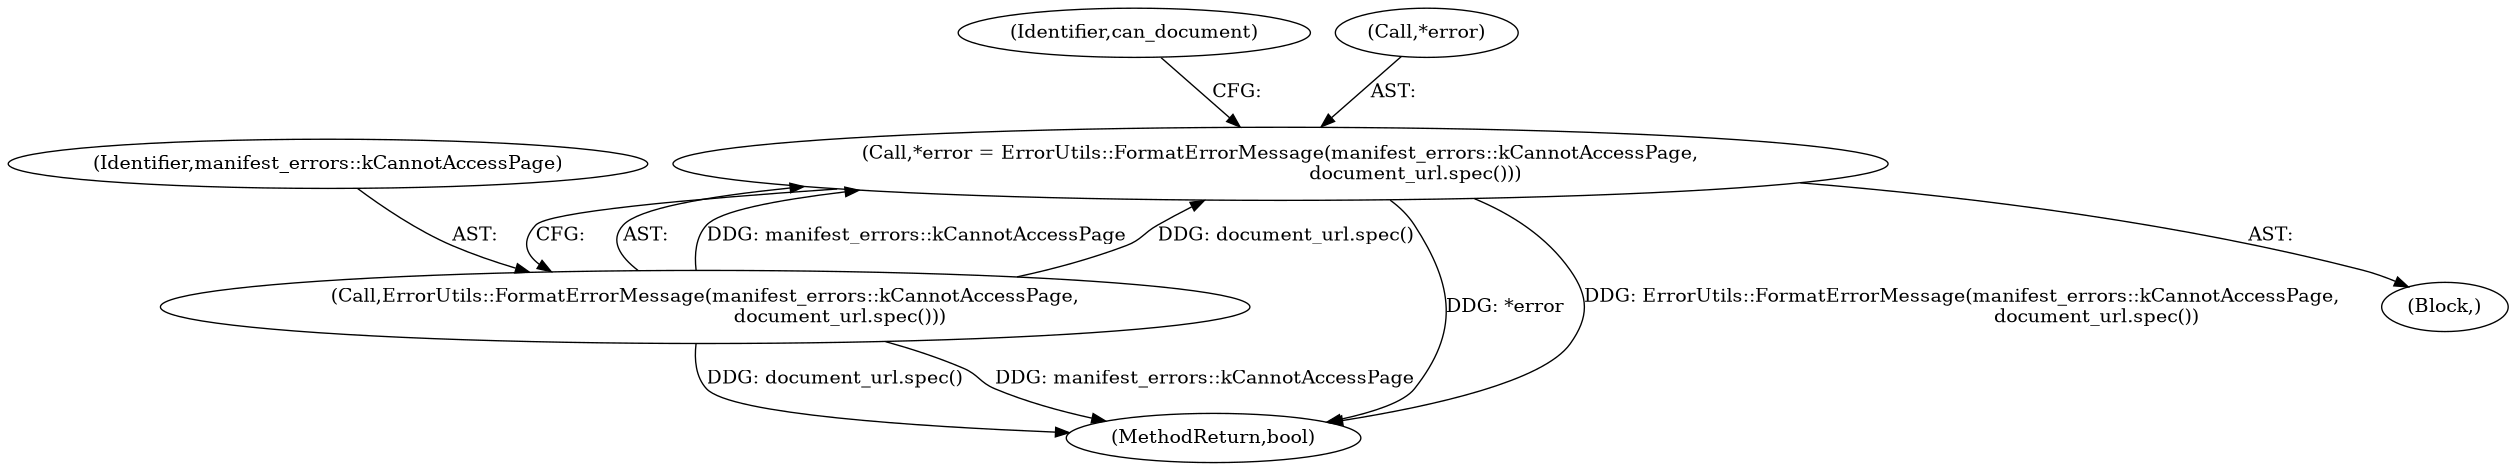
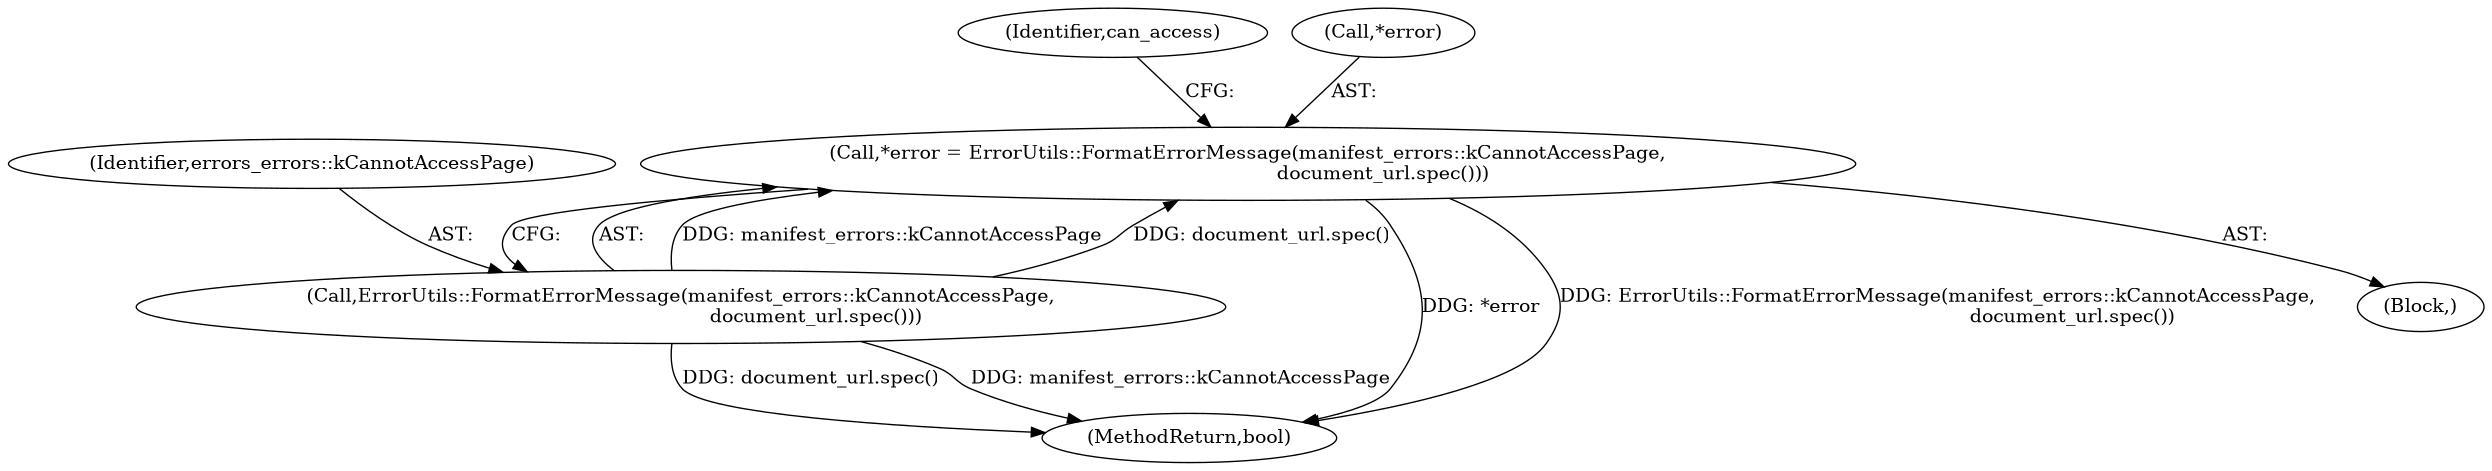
node "(Identifier,can_document)": label "(Identifier,can_document)" -> "(Identifier,can_access)"
node "(Identifier,manifest_errors::kCannotAccessPage)": label "(Identifier,manifest_errors::kCannotAccessPage)" -> "(Identifier,errors_errors::kCannotAccessPage)"
